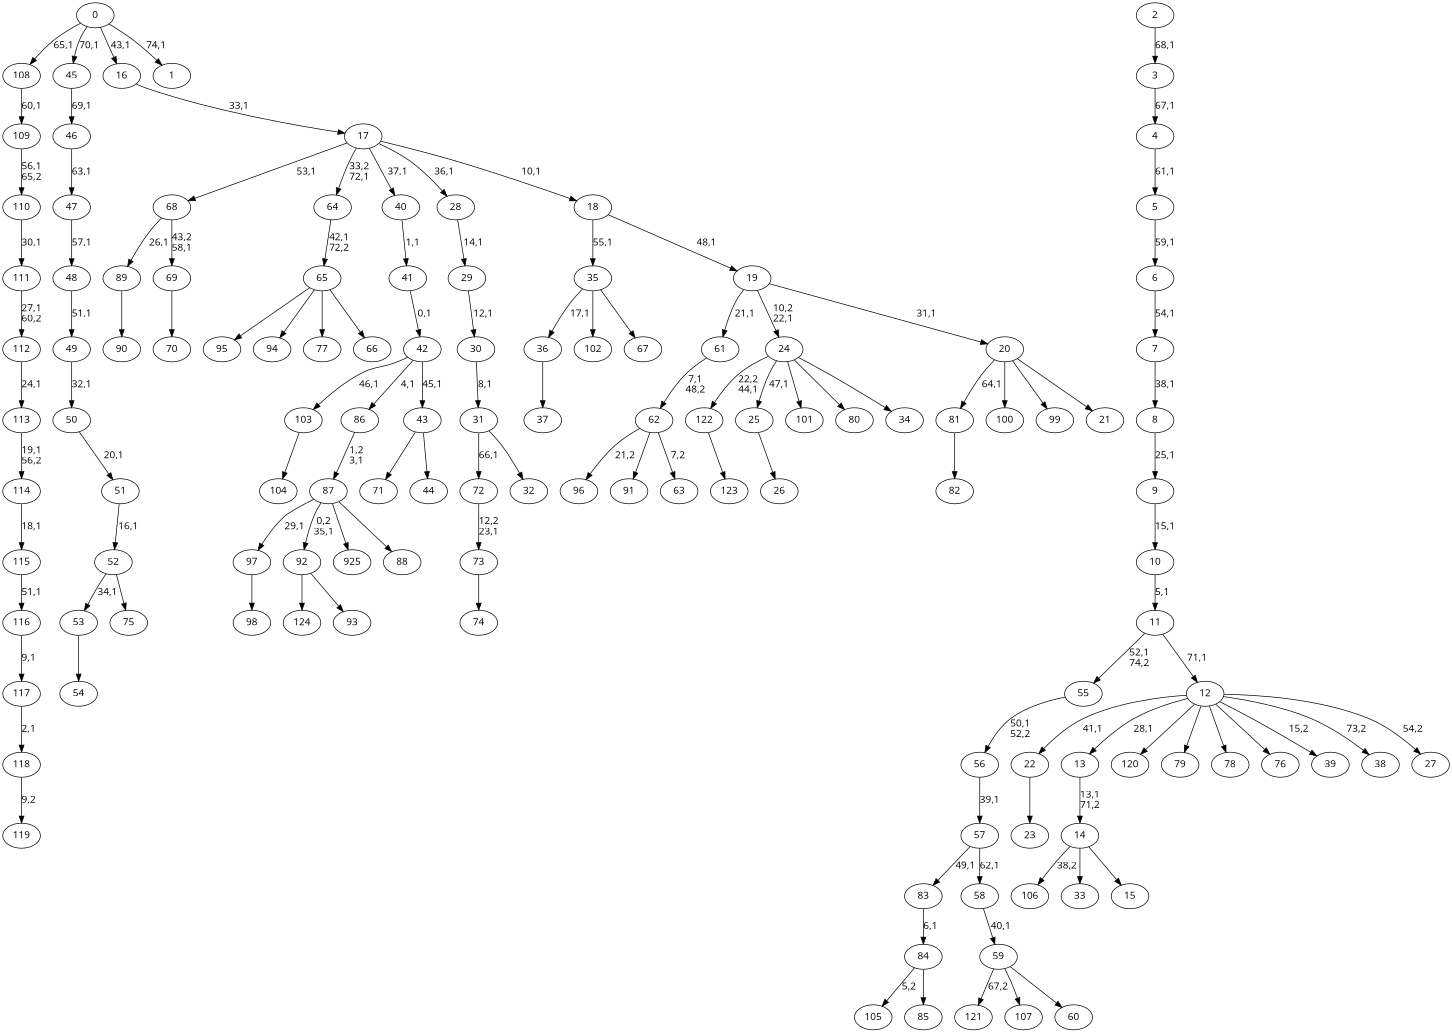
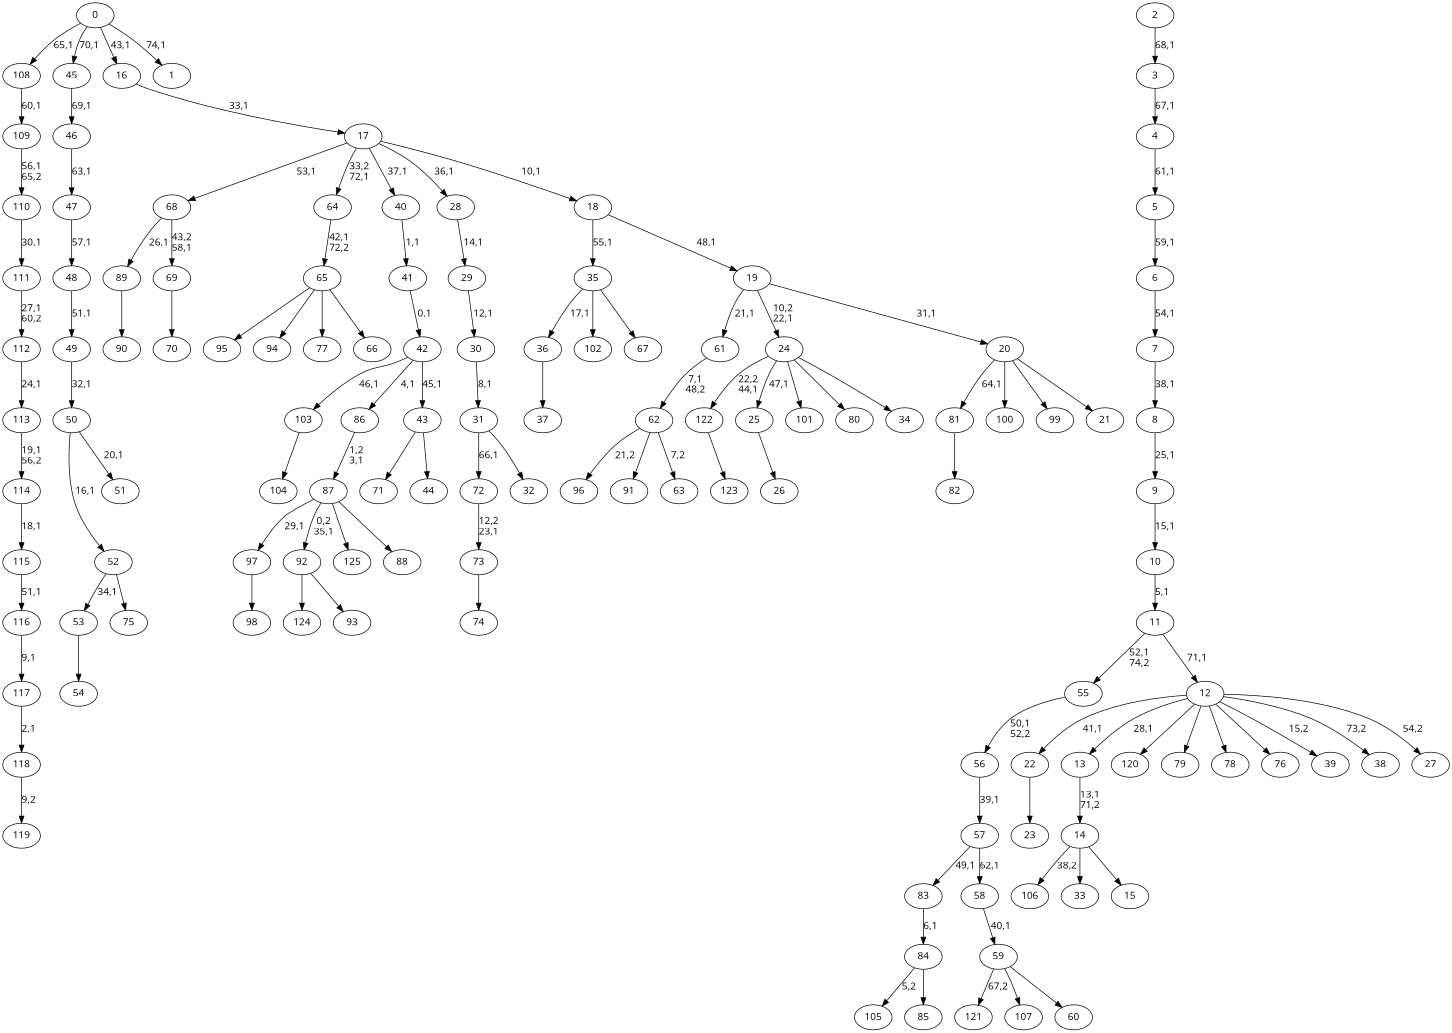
edge "51" -> "52": now "50" -> "52"
node "925": label "925" -> "125"
